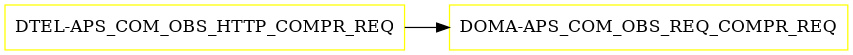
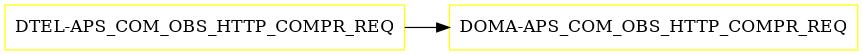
node "DOMA-APS_COM_OBS_REQ_COMPR_REQ": label "DOMA-APS_COM_OBS_REQ_COMPR_REQ" -> "DOMA-APS_COM_OBS_HTTP_COMPR_REQ"
